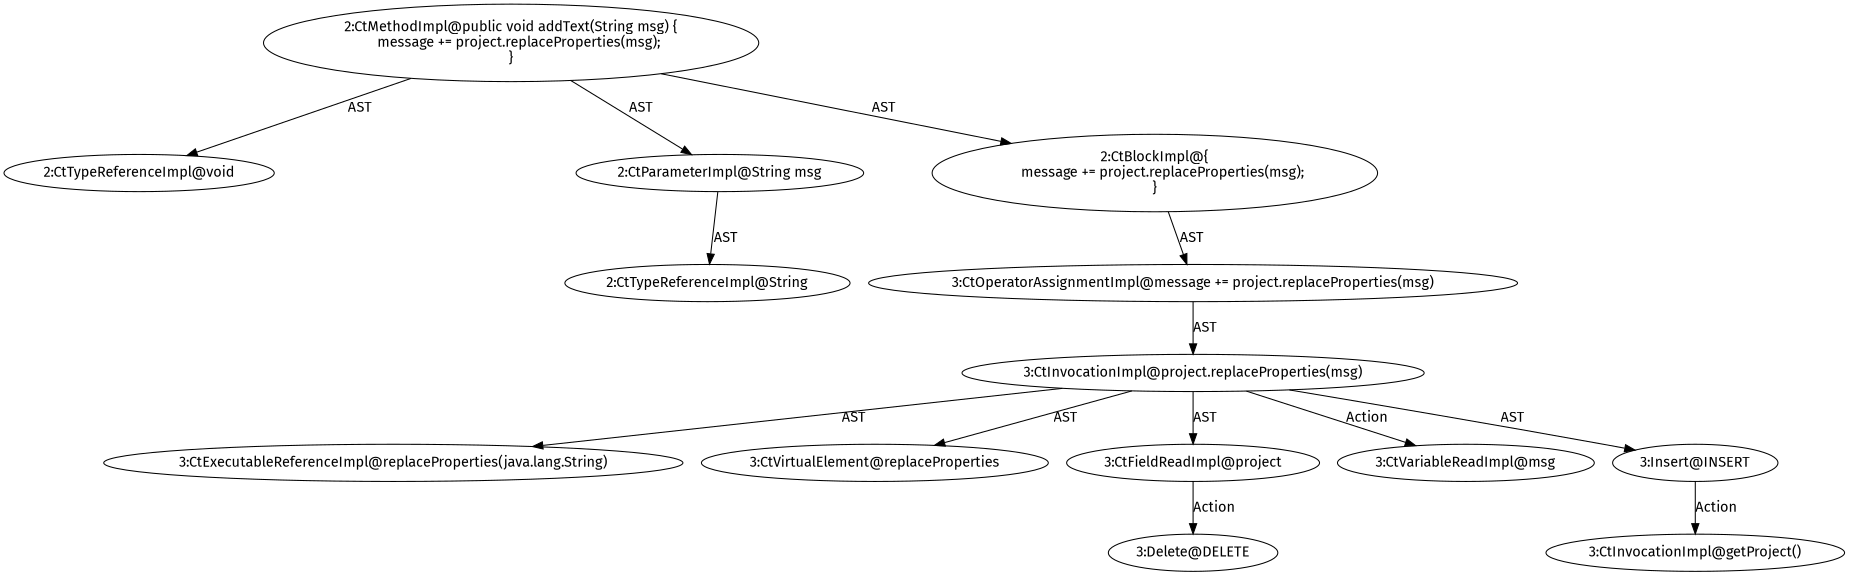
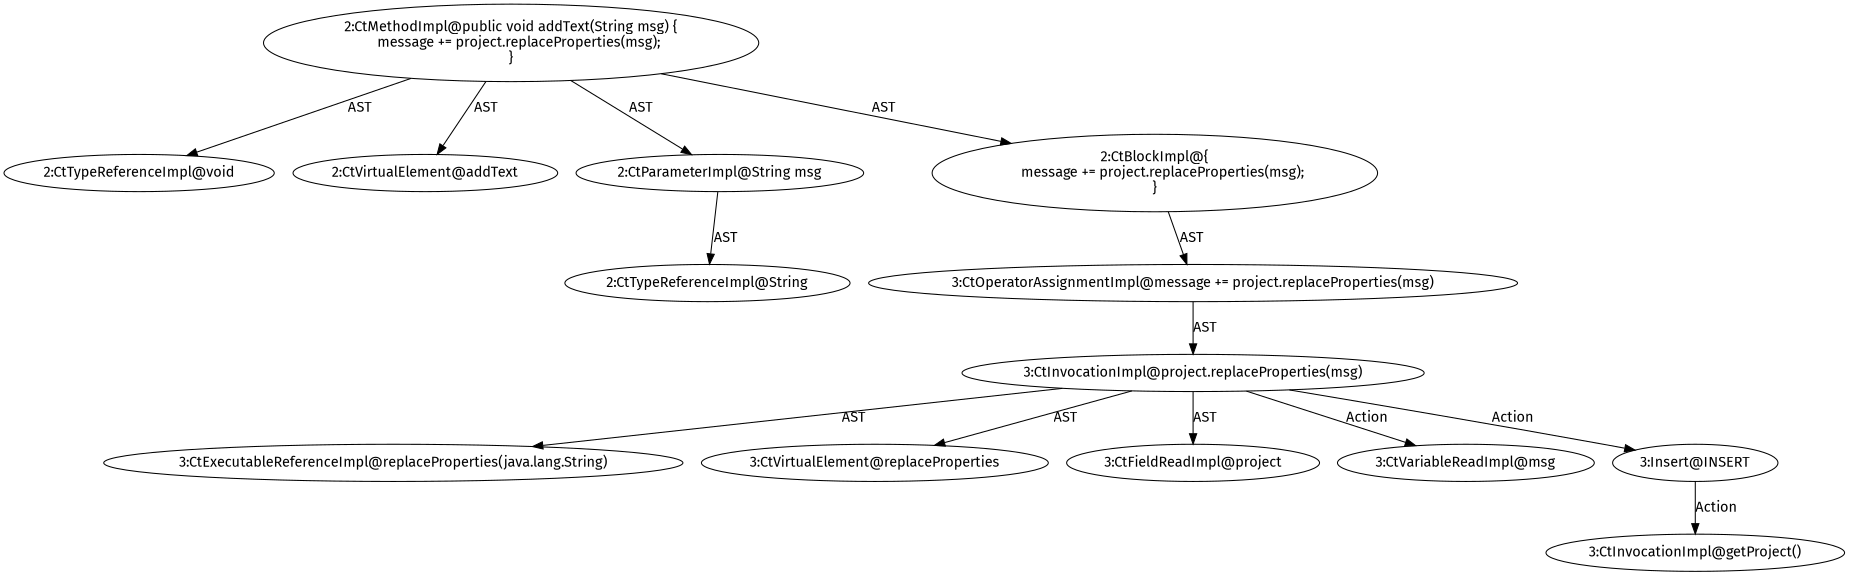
node "2:CtVirtualElement@addText": added
edge "3:CtInvocationImpl@project.replaceProperties(msg)" -> "3:Insert@INSERT": label "AST" -> "Action"
node "3:Delete@DELETE": removed
